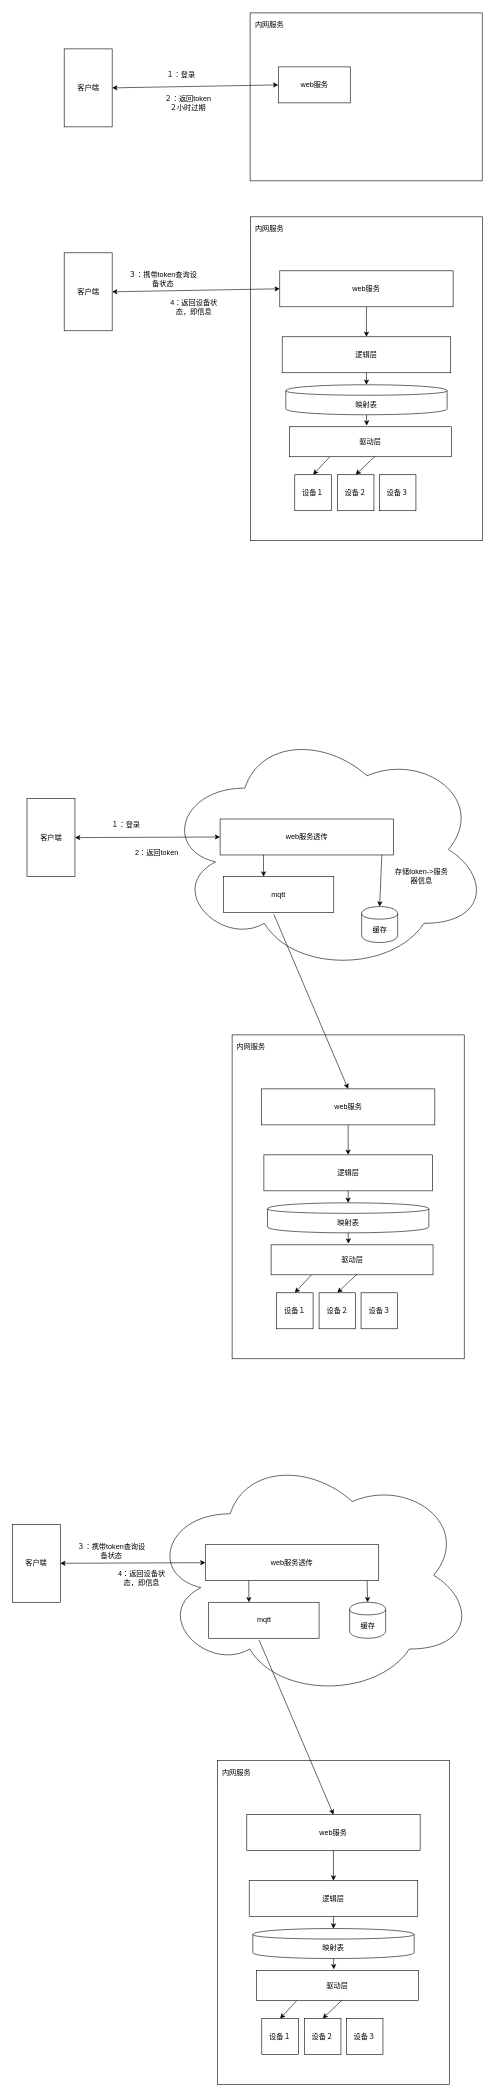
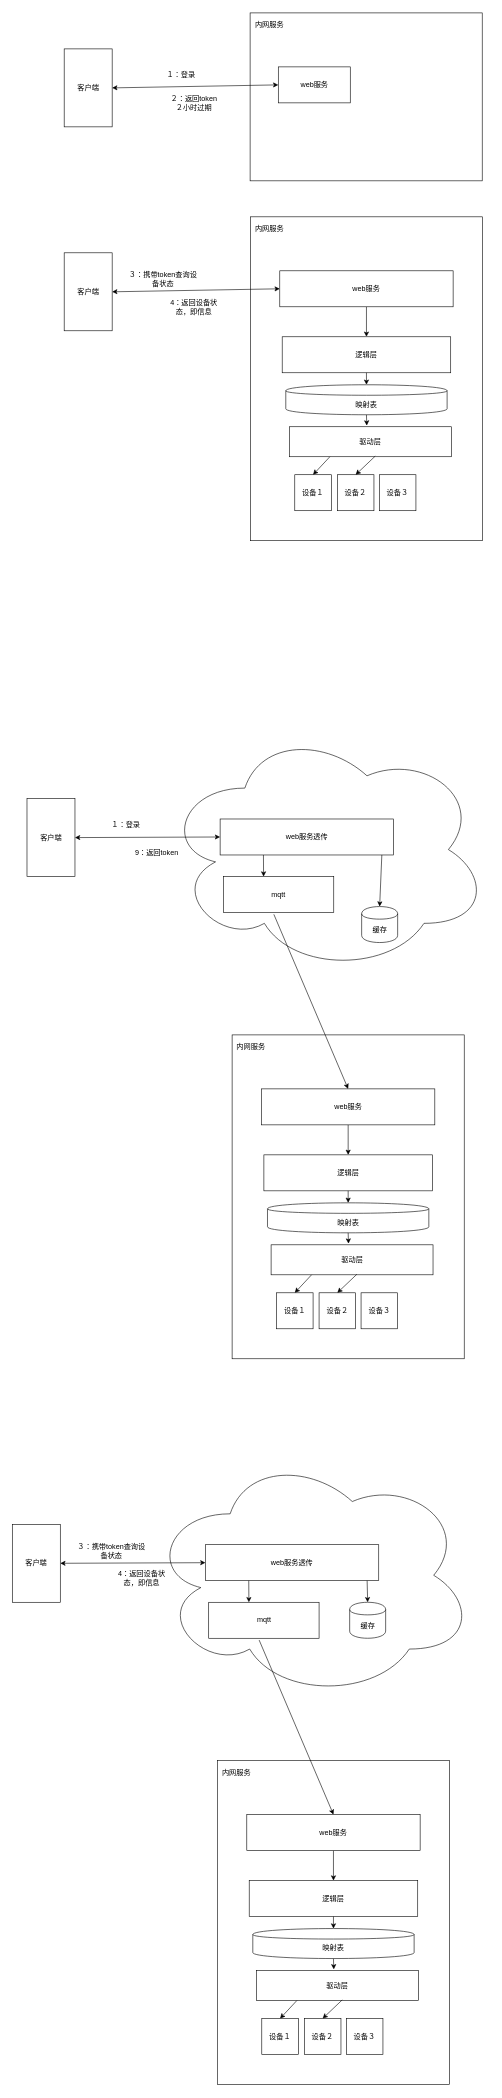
node "２：返回token２小时过期": moved (188, 102) -> (194, 102)
node "2：返回token": label "2：返回token" -> "9：返回token"
node "存储token->服务器信息": removed
